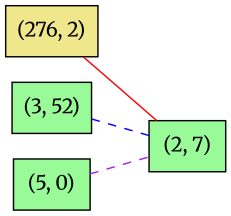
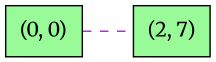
node "(276, 2)": removed
node "(3, 52)": removed
node "(5, 0)": label "(5, 0)" -> "(0, 0)"
